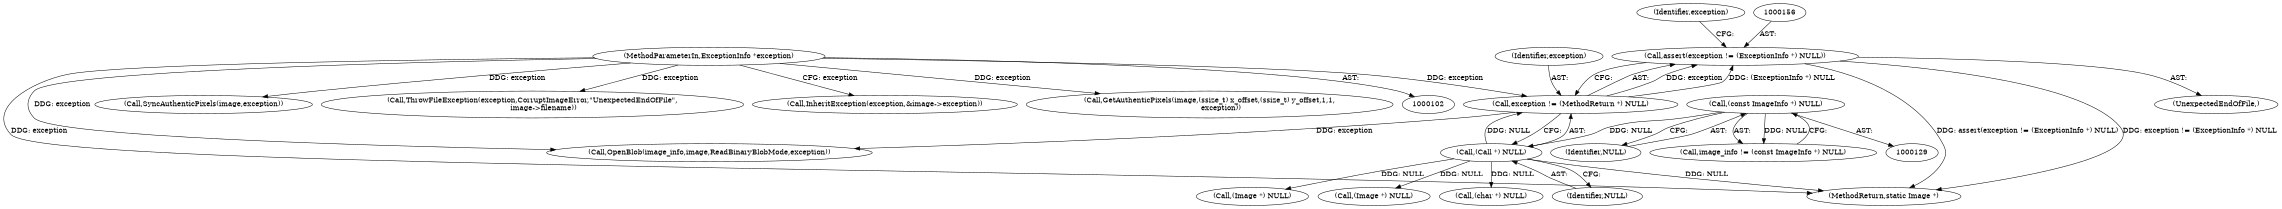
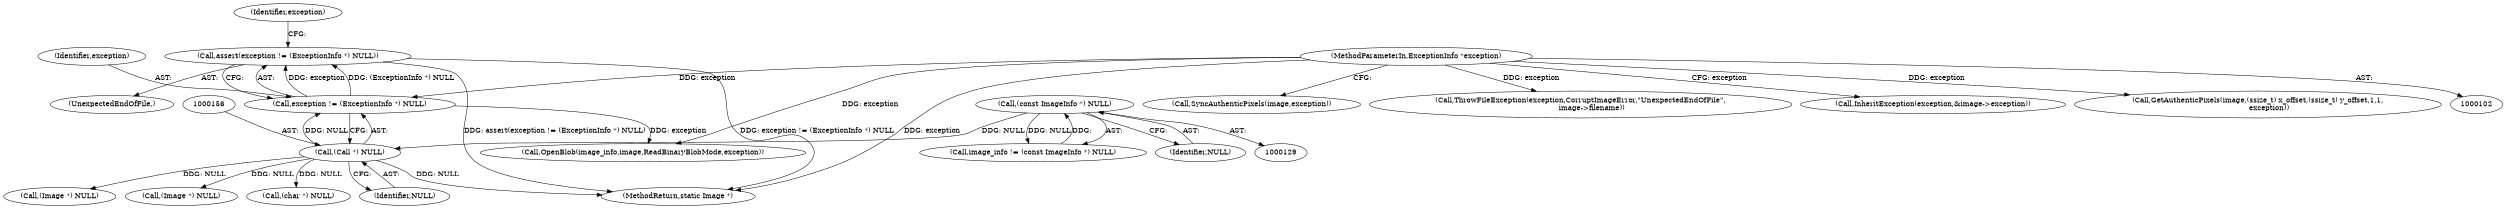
edge "1000156" -> "(Call,assert(exception != (ExceptionInfo *) NULL))": now "1000156" -> "(Call,(Call *) NULL)"
edge "(MethodParameterIn,ExceptionInfo *exception)" -> "(Call,SyncAuthenticPixels(image,exception))": label "DDG: exception" -> "CFG: "
node "(Call,exception != (MethodReturn *) NULL)": label "(Call,exception != (MethodReturn *) NULL)" -> "(Call,exception != (ExceptionInfo *) NULL)"
edge "(Call,image_info != (const ImageInfo *) NULL)" -> "(Call,(const ImageInfo *) NULL)": label "CFG: " -> "DDG: "
